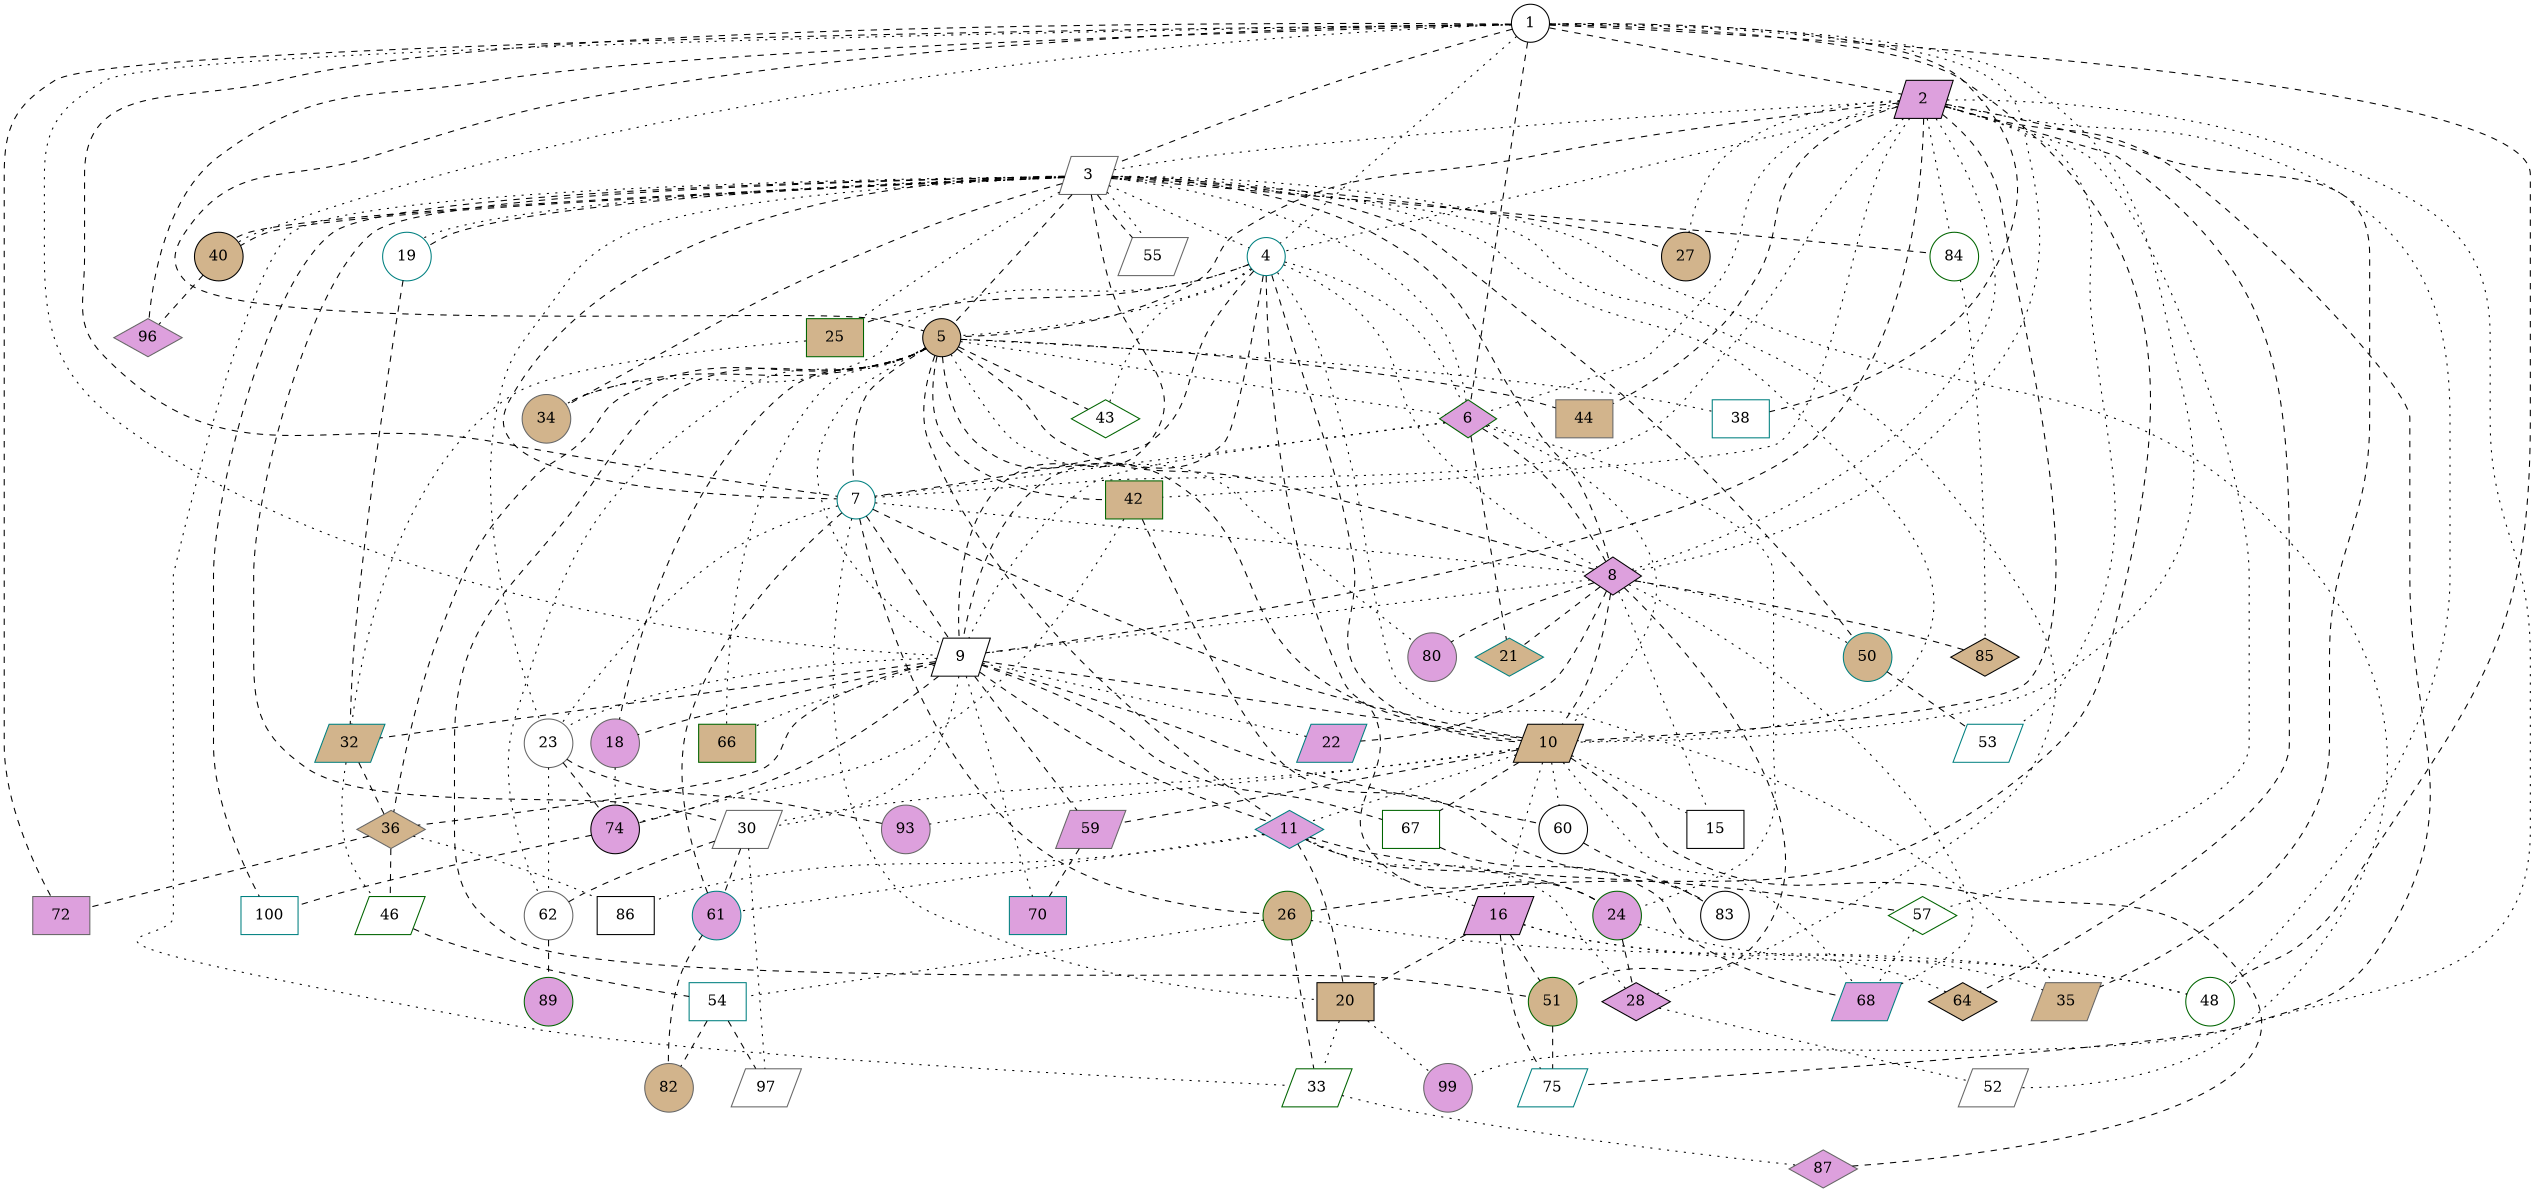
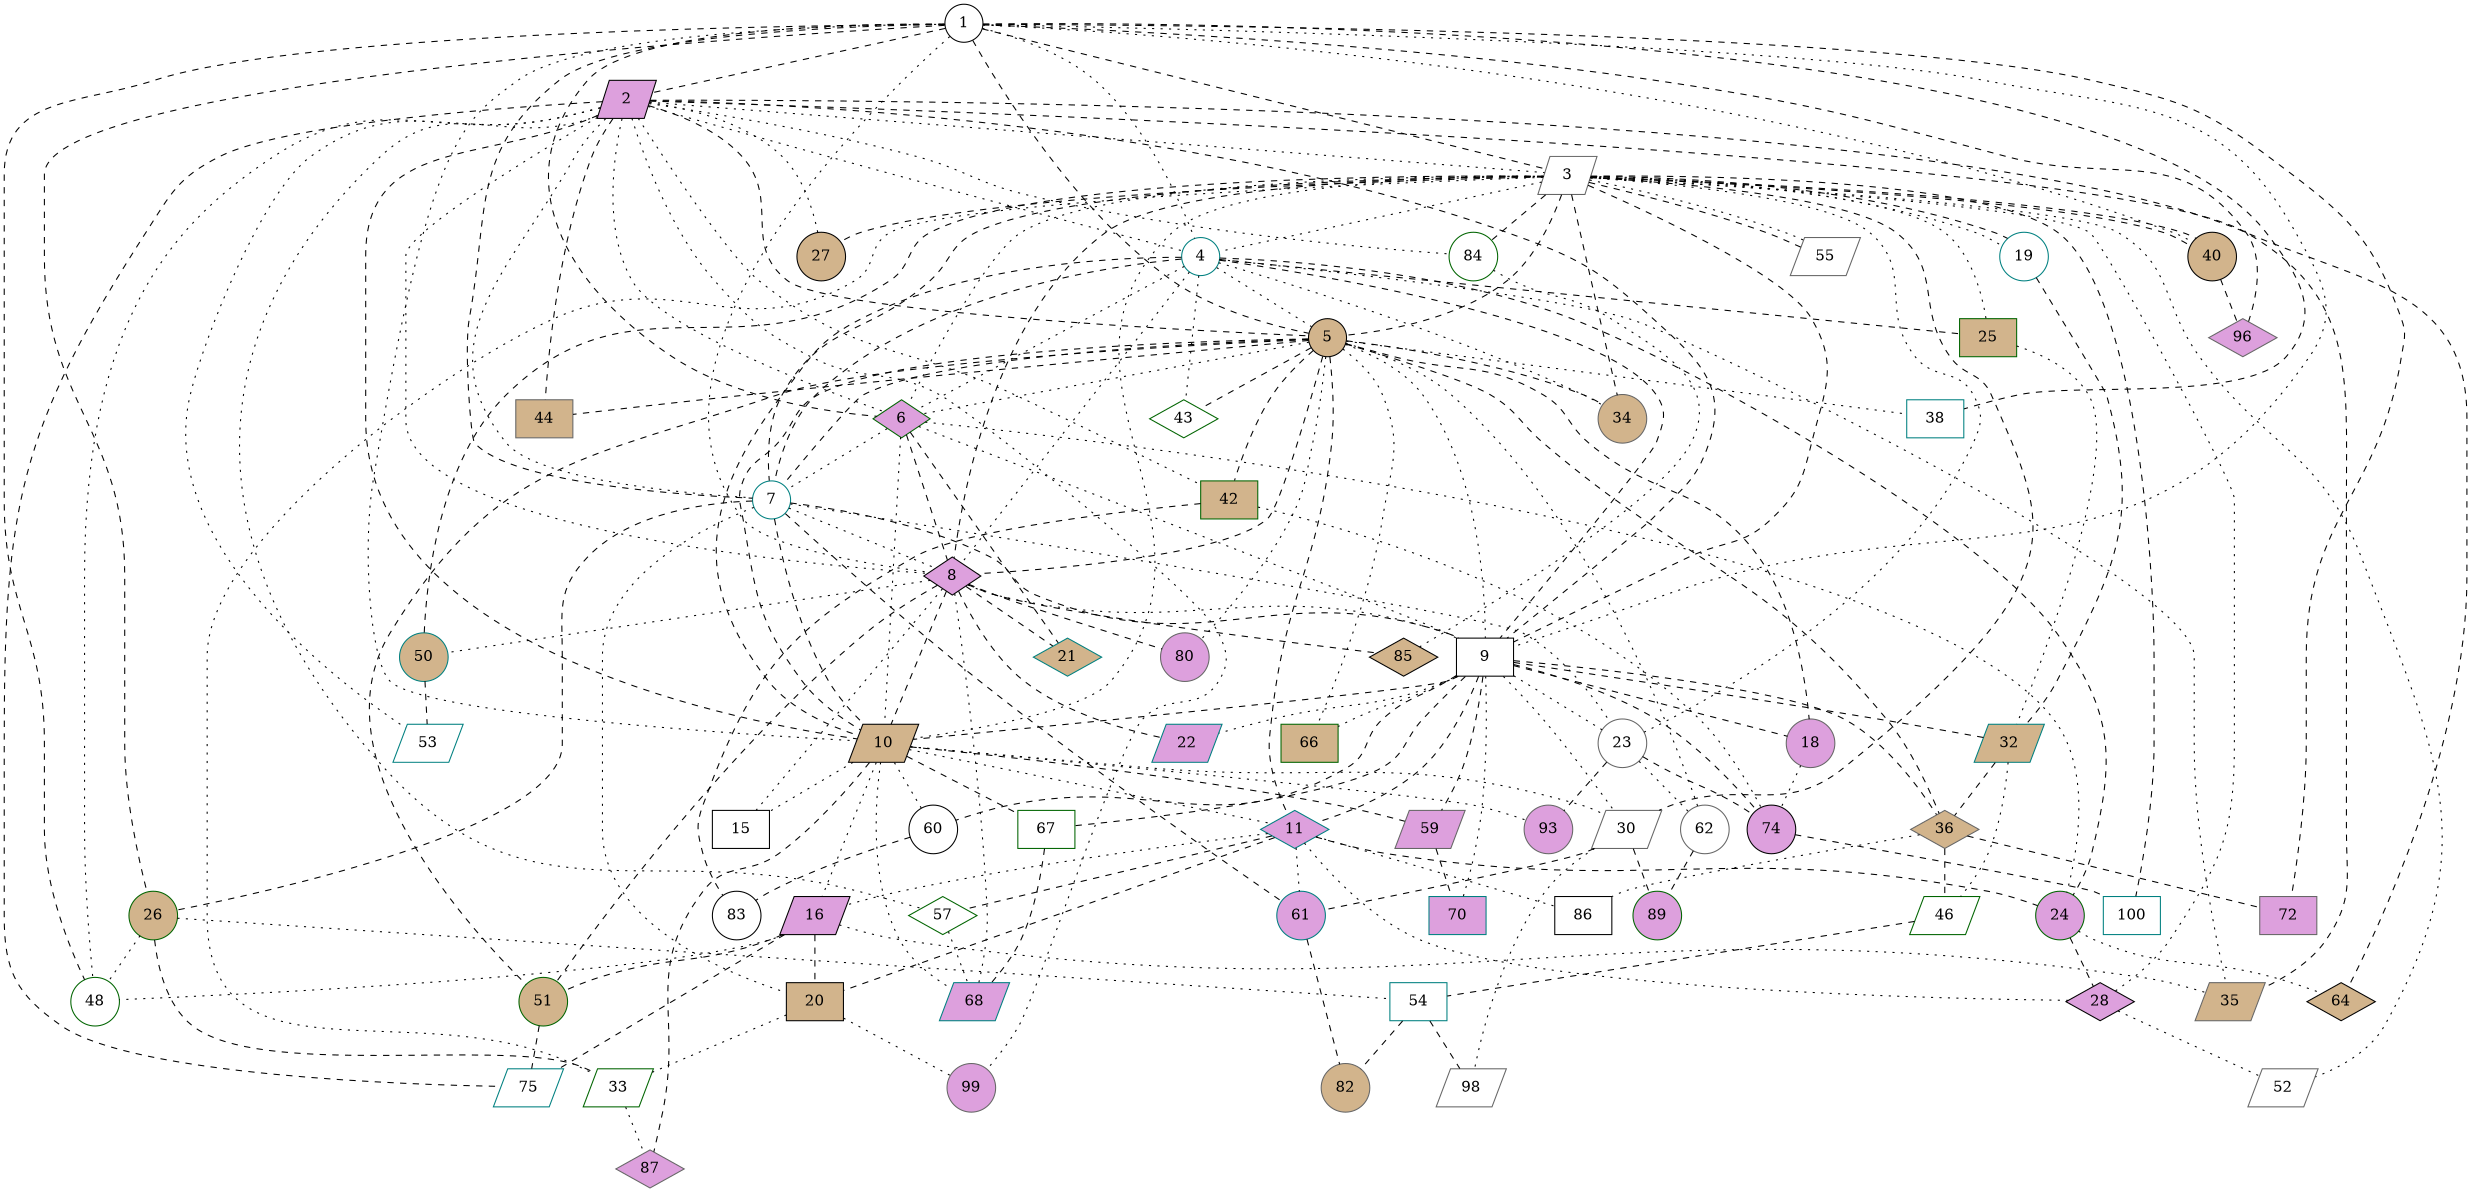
node "9": shape parallelogram -> box
edge "30" -- "62": now "30" -- "89"
node "97": label "97" -> "98"
